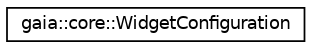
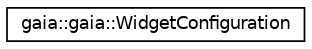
node "gaia::core::WidgetConfiguration": label "gaia::core::WidgetConfiguration" -> "gaia::gaia::WidgetConfiguration"
